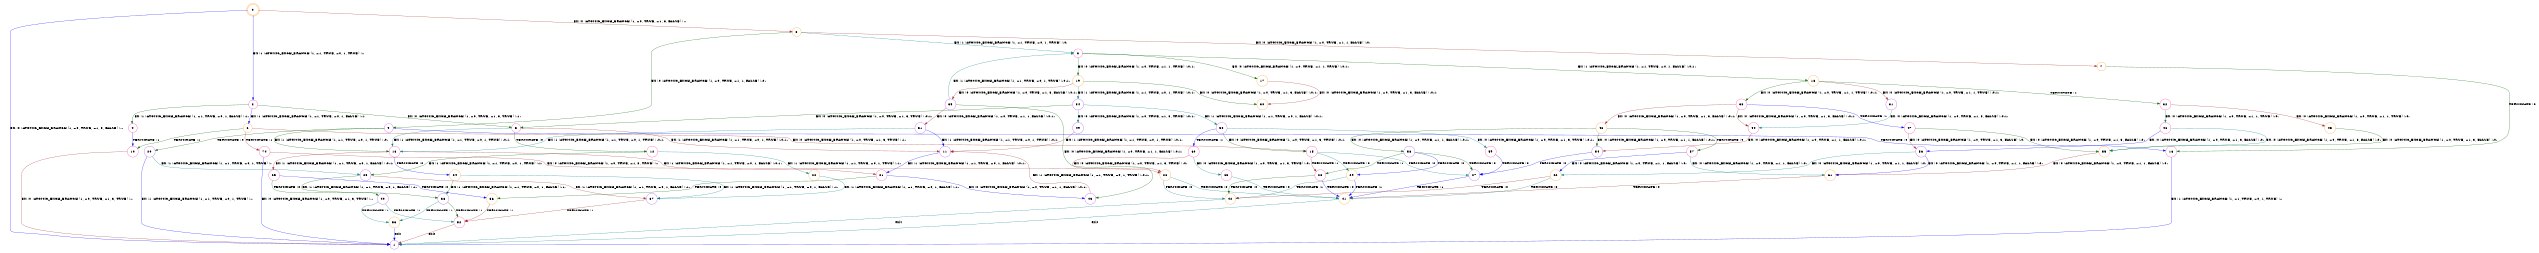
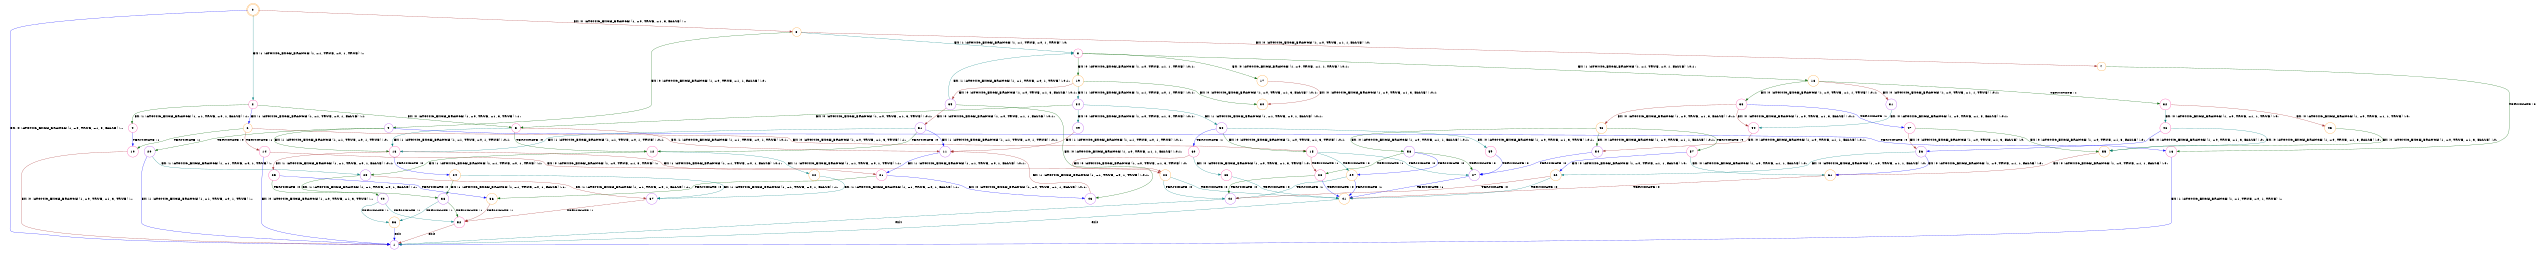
edge "0" -> "2": color blue -> teal
edge "51" -> "12": added, label "TERMINATE !0"
node "74": label "74" -> "14"
node "42": color darkorange -> purple
